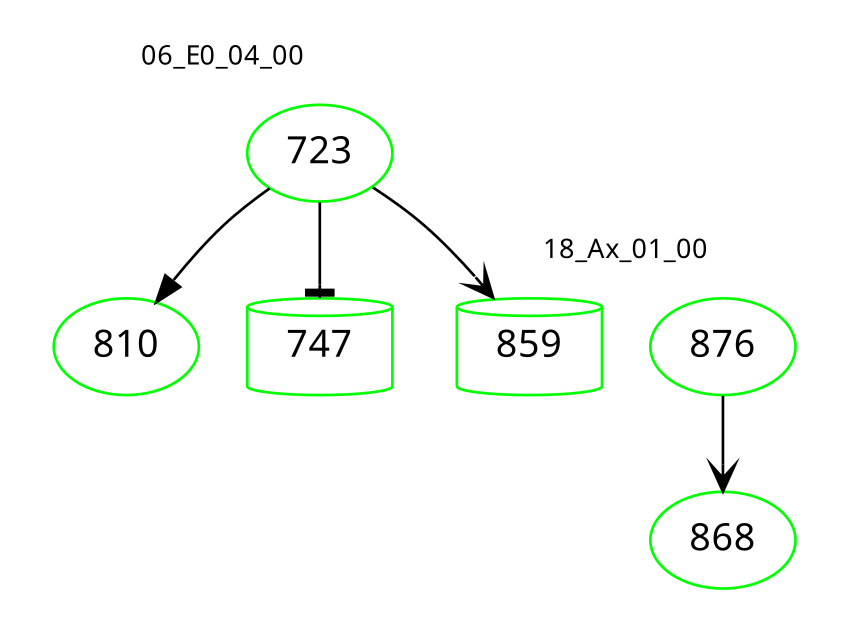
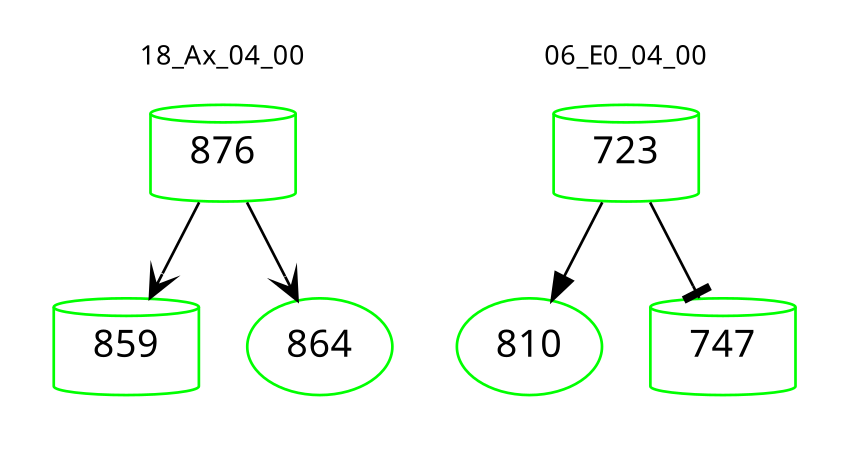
node "723": shape ellipse -> cylinder
cluster "18_Ax_01_00": label "18_Ax_01_00" -> "18_Ax_04_00"
edge "723" -> "859": now "876" -> "859"
node "876": shape ellipse -> cylinder
node "868": label "868" -> "864"
